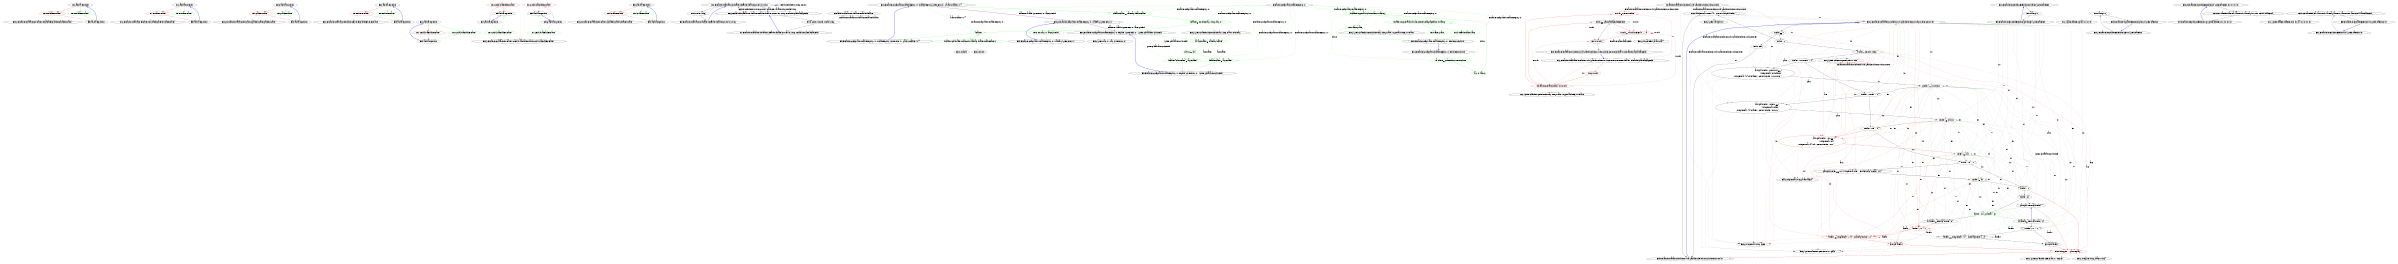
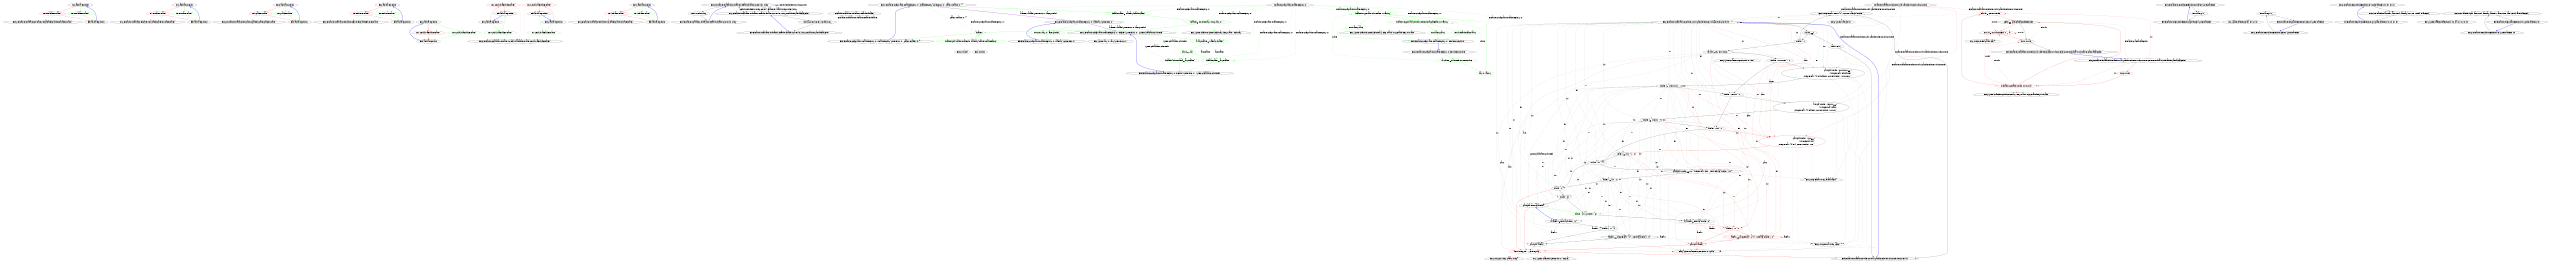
edge "number %= 1000000" -> "number > 0": reversed
